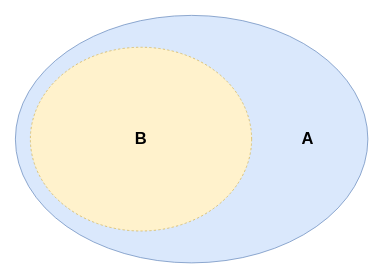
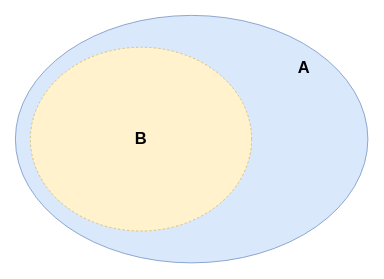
node "A": moved (308, 139) -> (304, 68)
